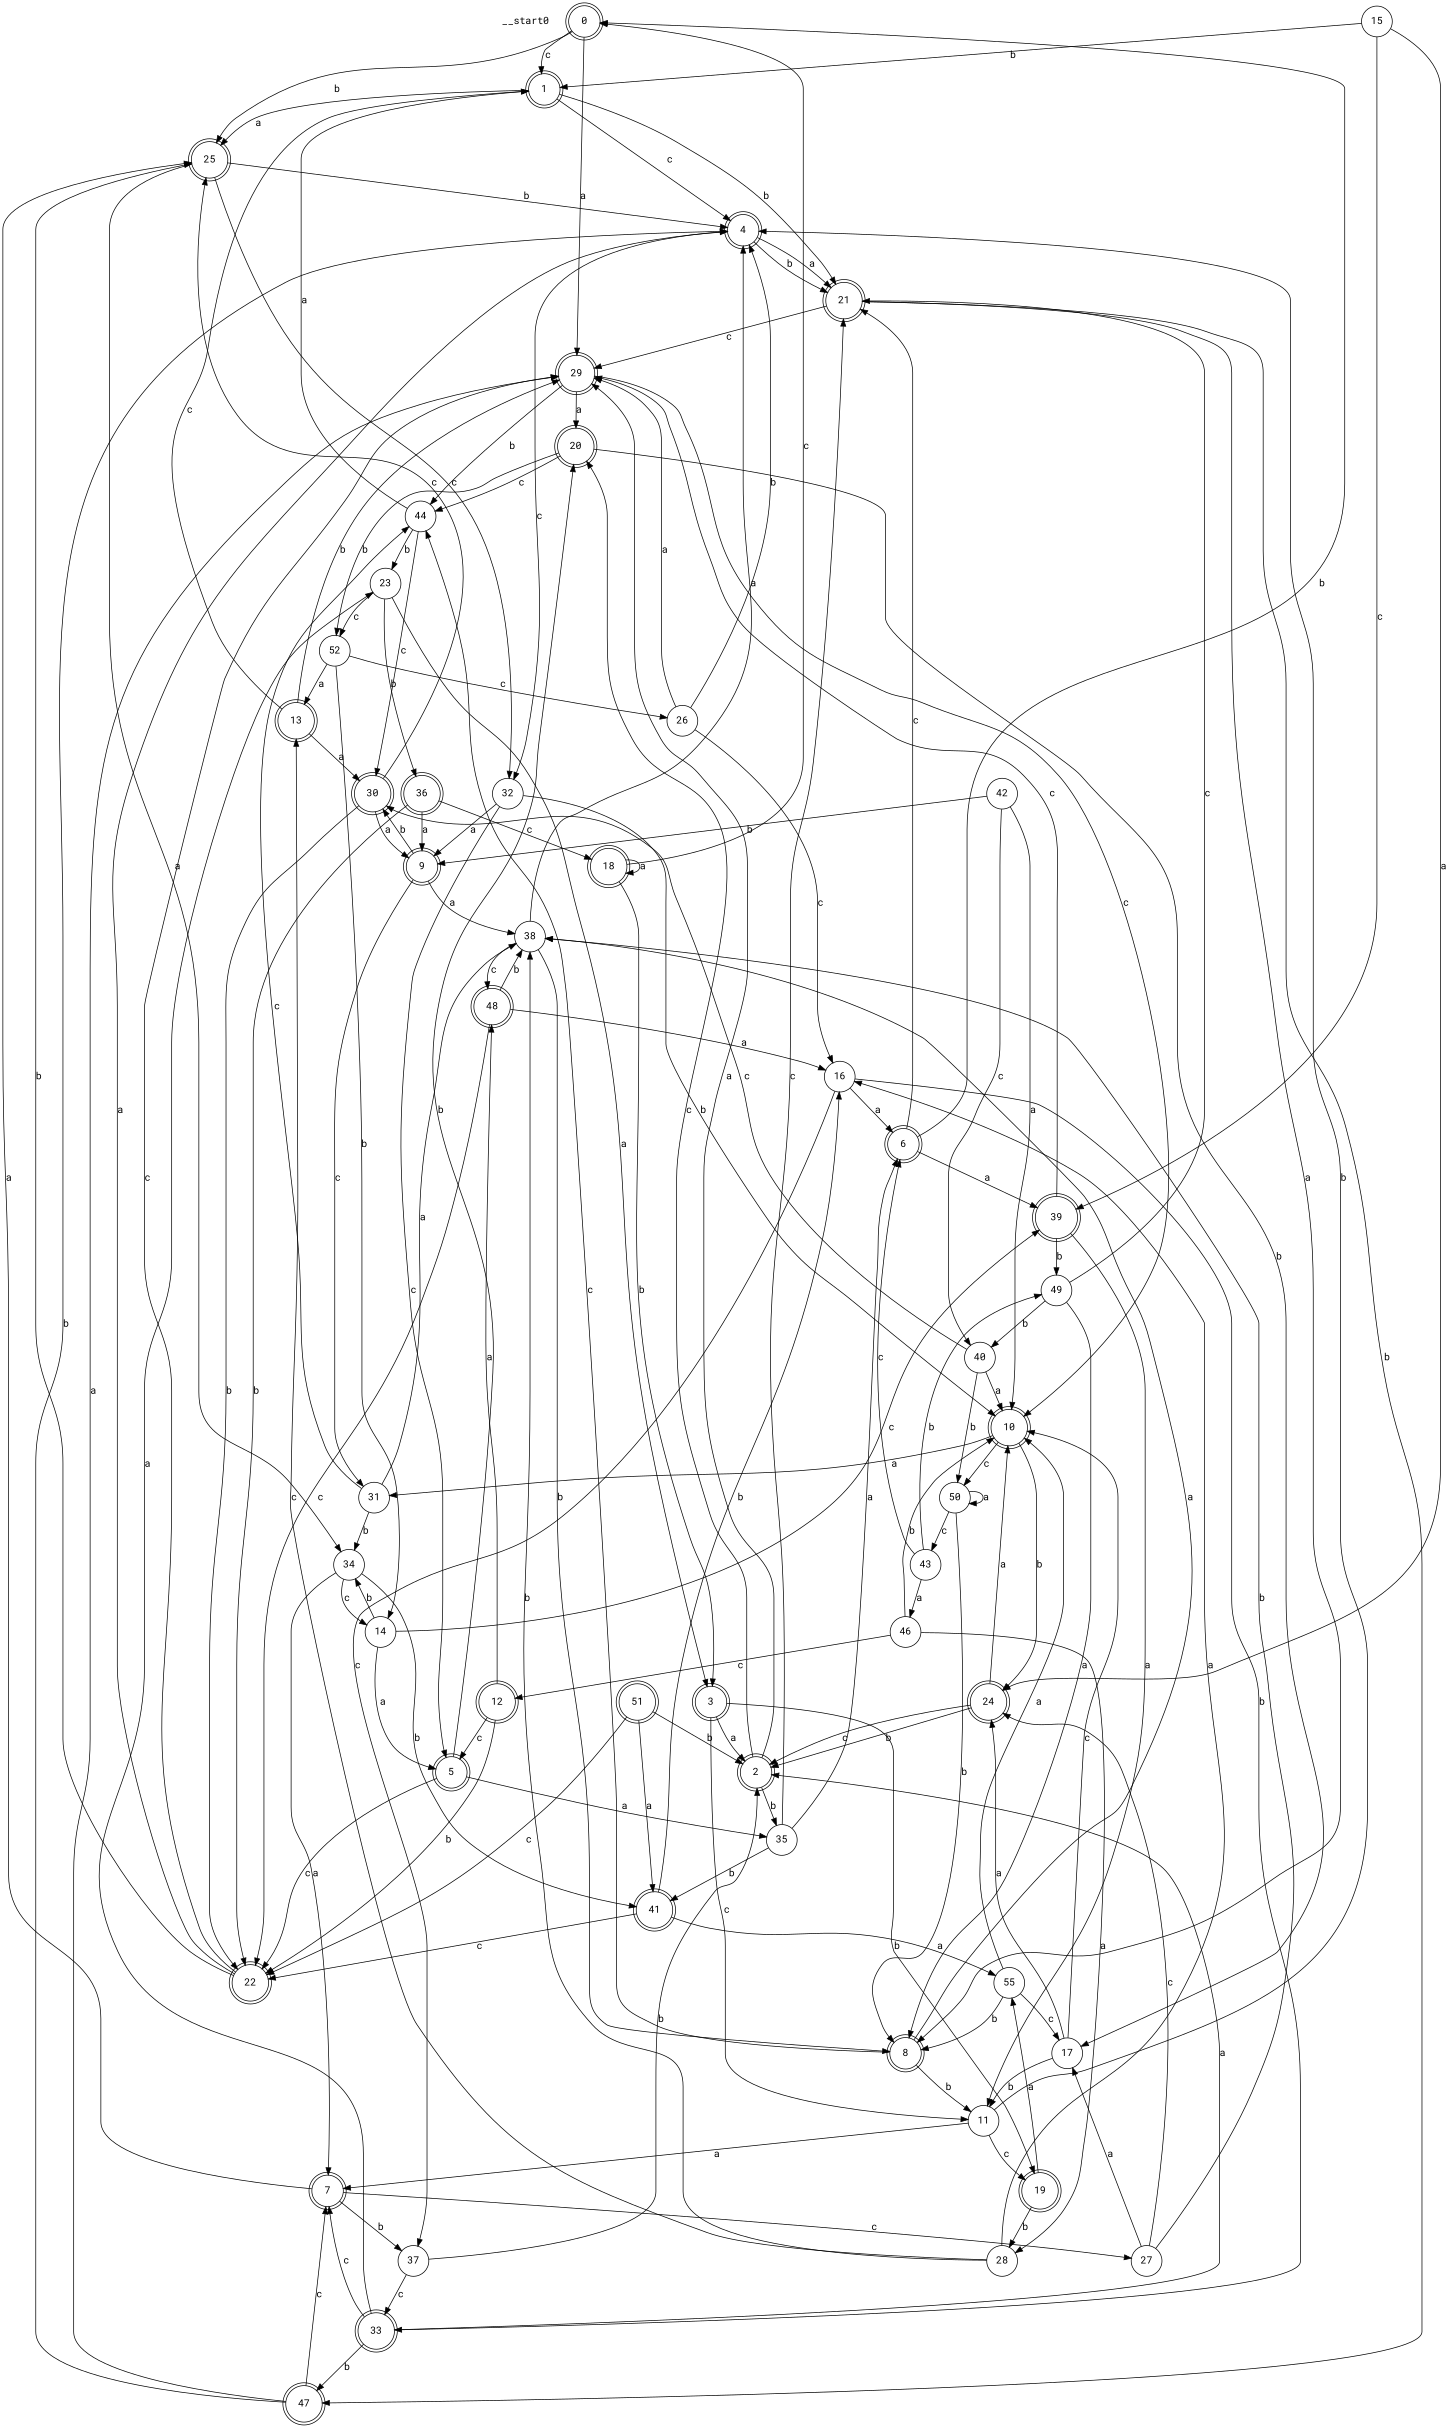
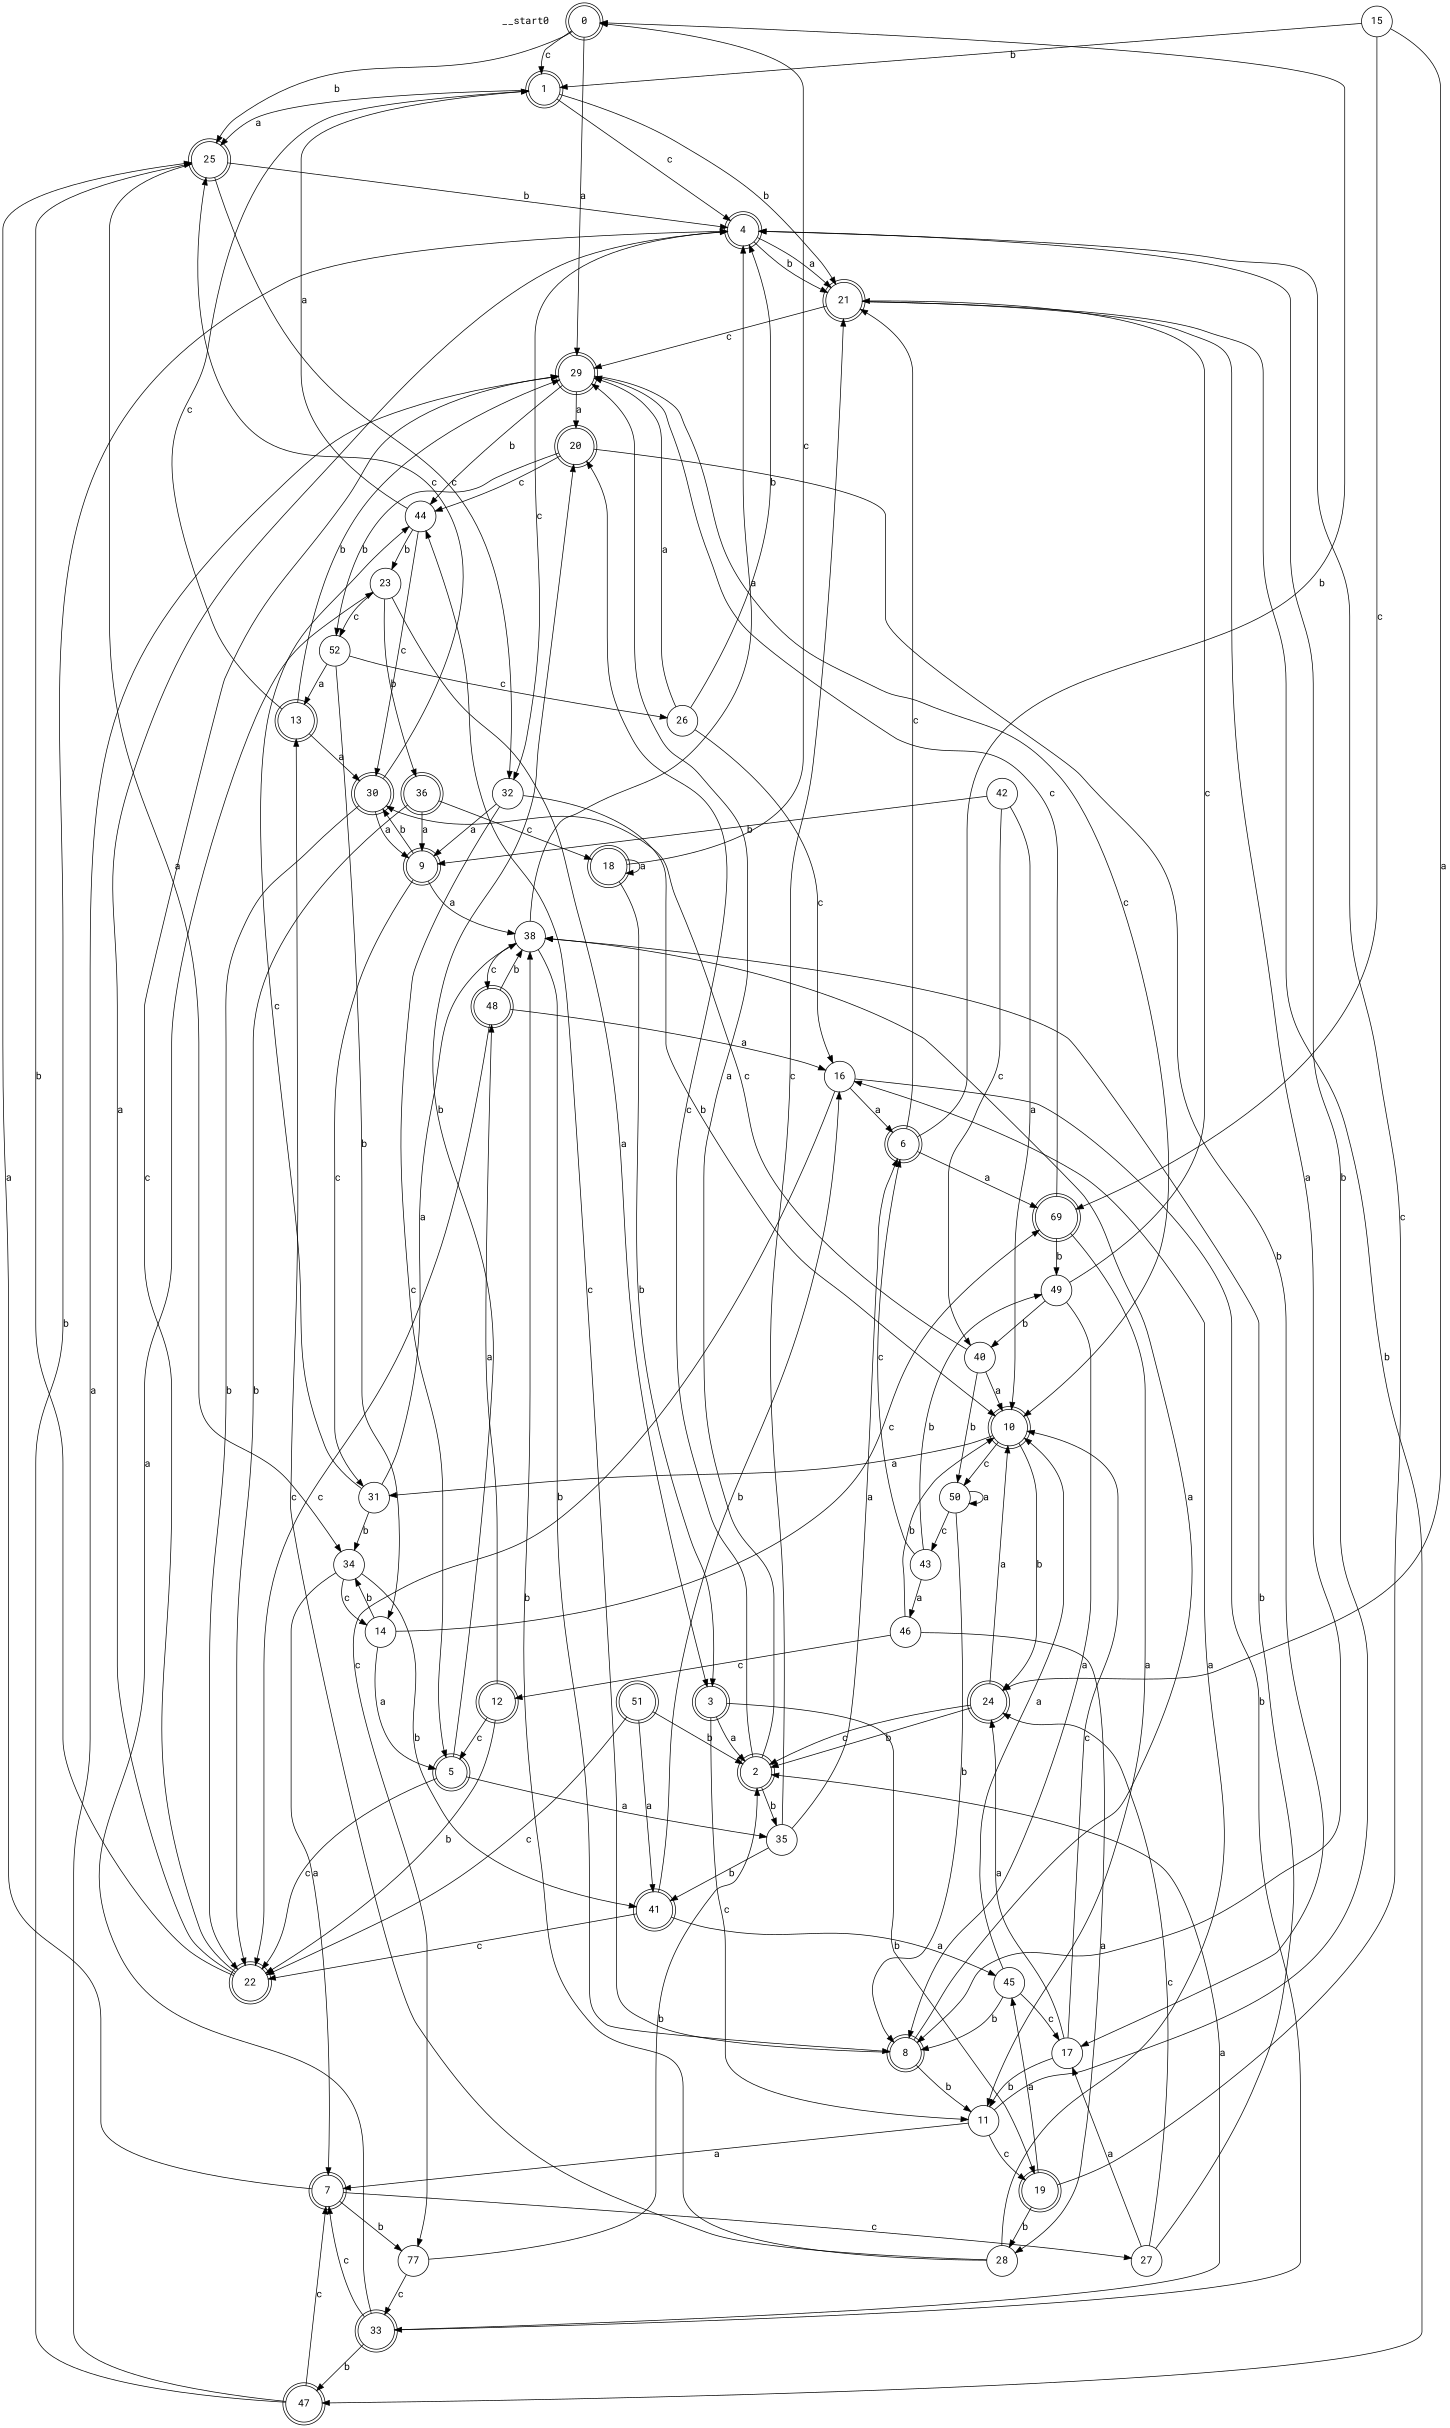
edge "19" -> "4": added, label "c"
node "39": label "39" -> "69"
node "55": label "55" -> "45"
node "37": label "37" -> "77"
